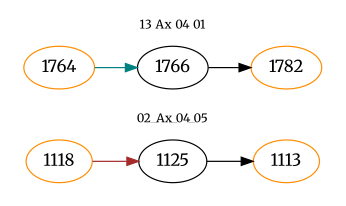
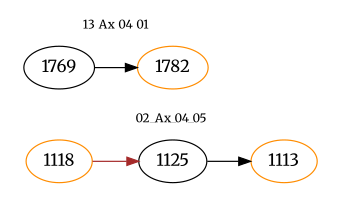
node "1764": removed
node "1766": label "1766" -> "1769"
